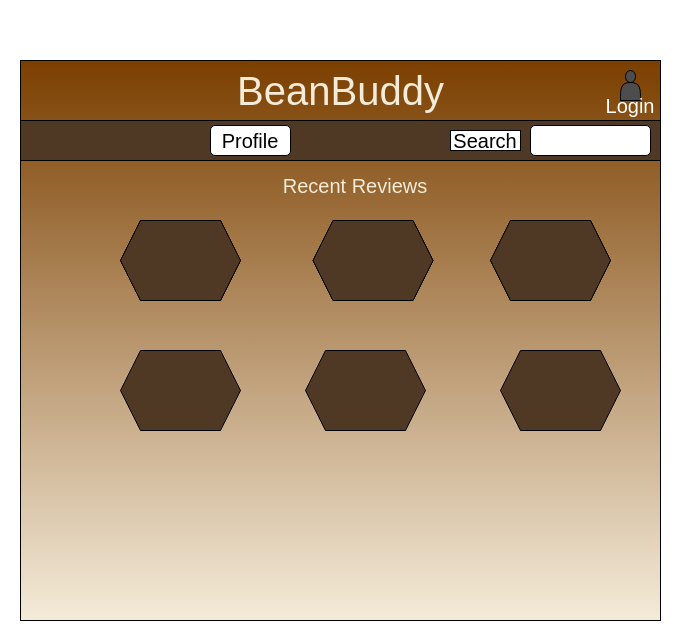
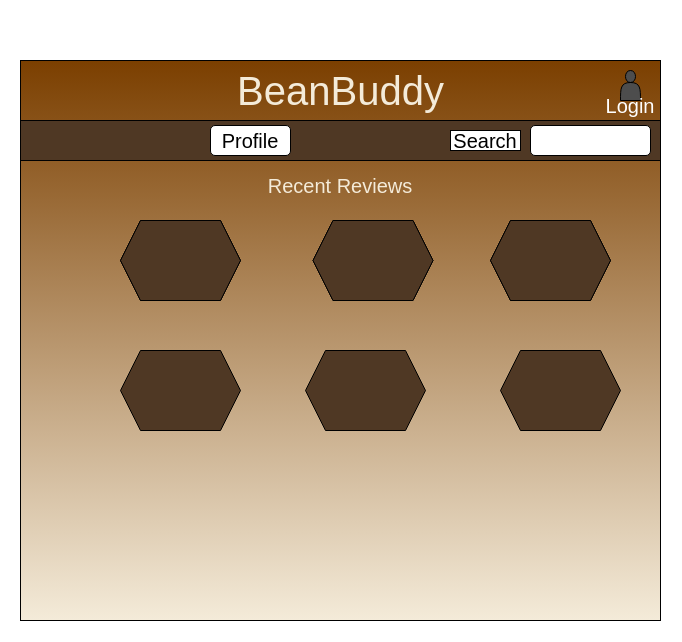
node "Recent Reviews": moved (356, 186) -> (341, 186)
